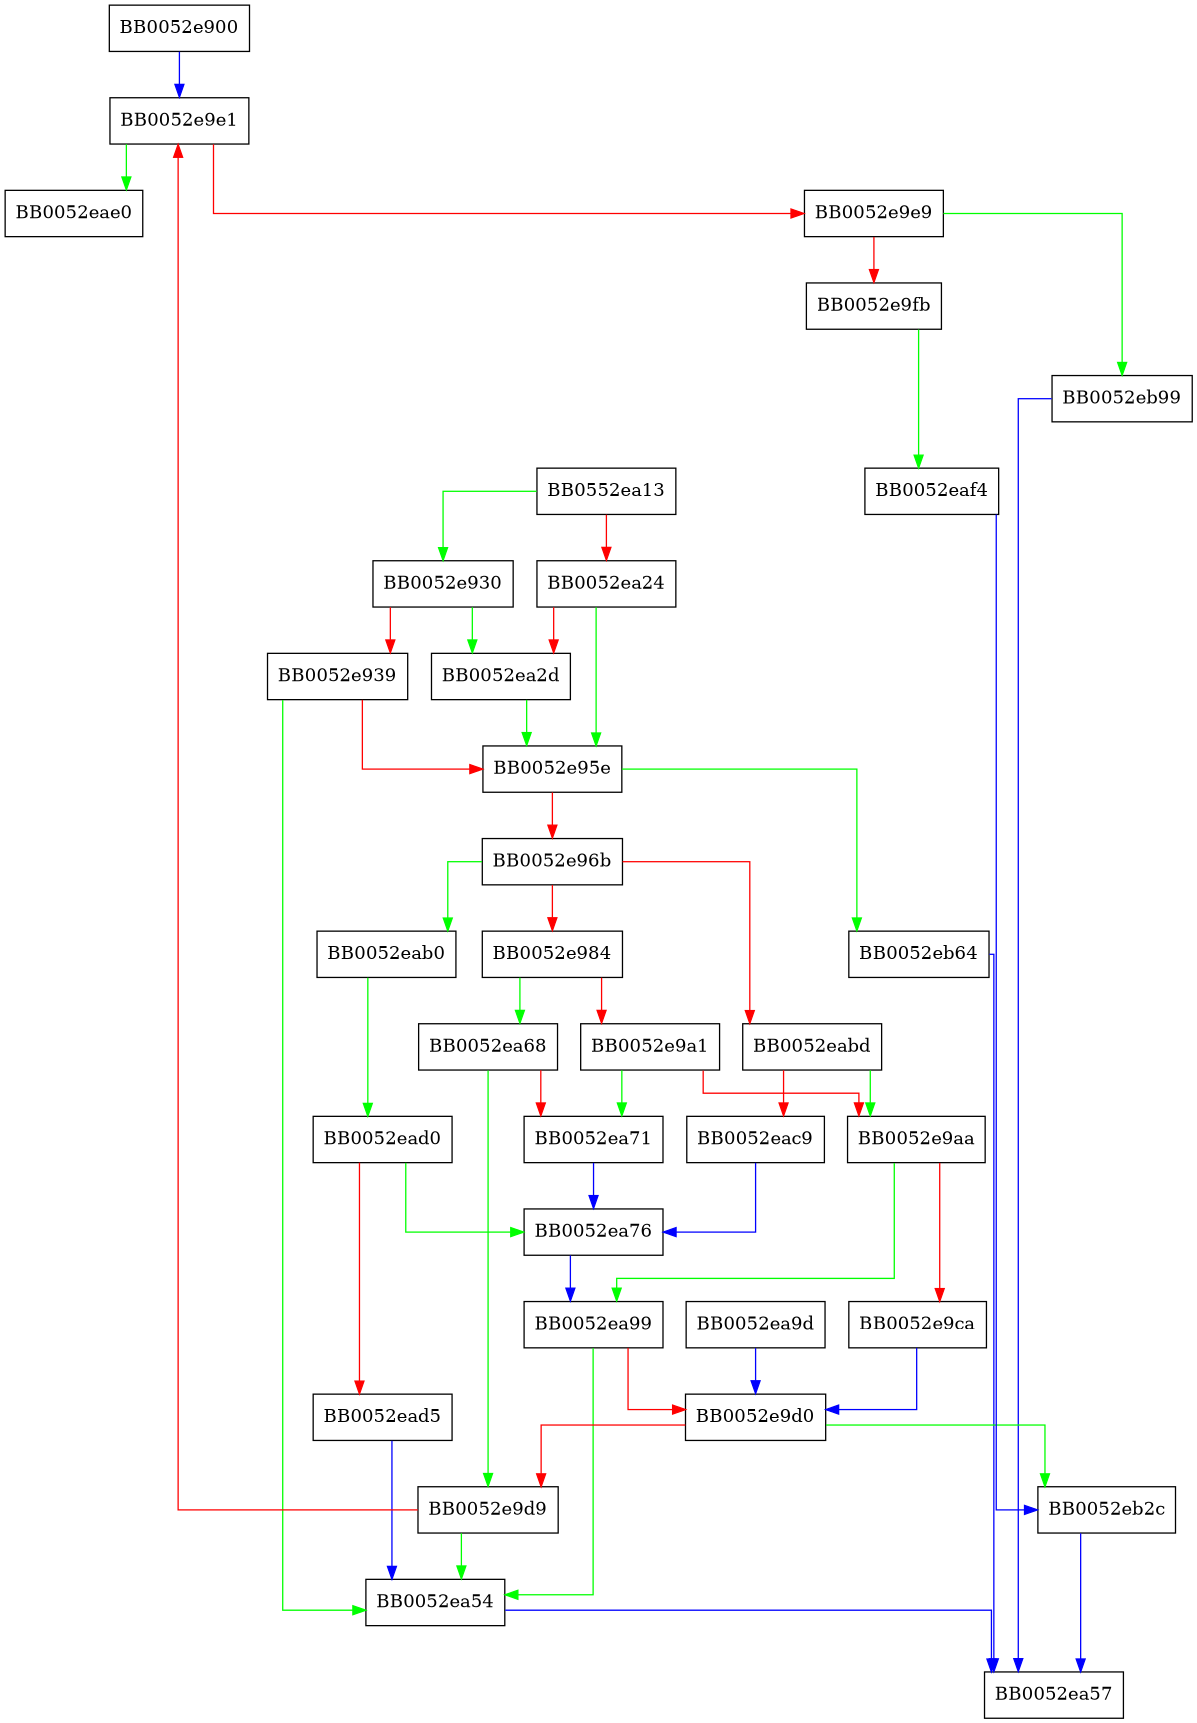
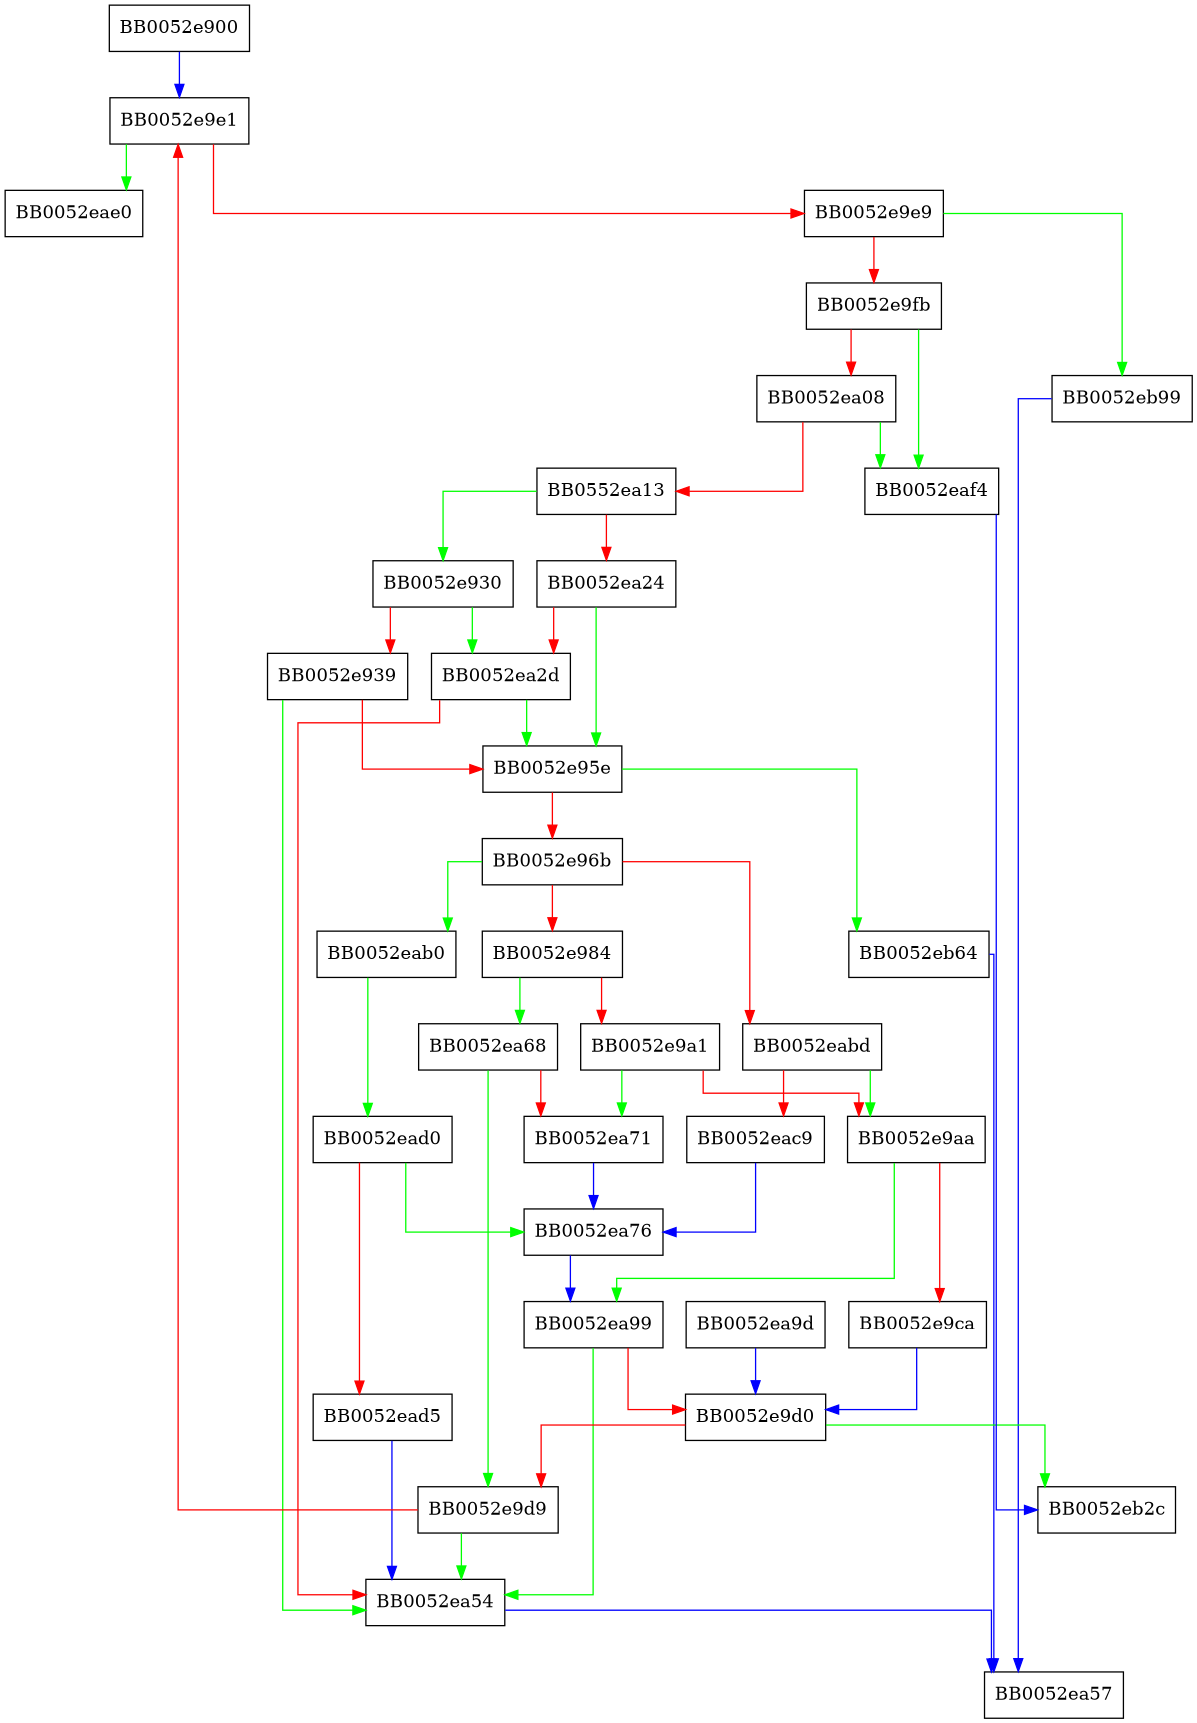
node "BB0052ea08": added
edge "BB0052ea2d" -> "BB0052ea54": added
edge "BB0052eb2c" -> "BB0052ea57": removed
